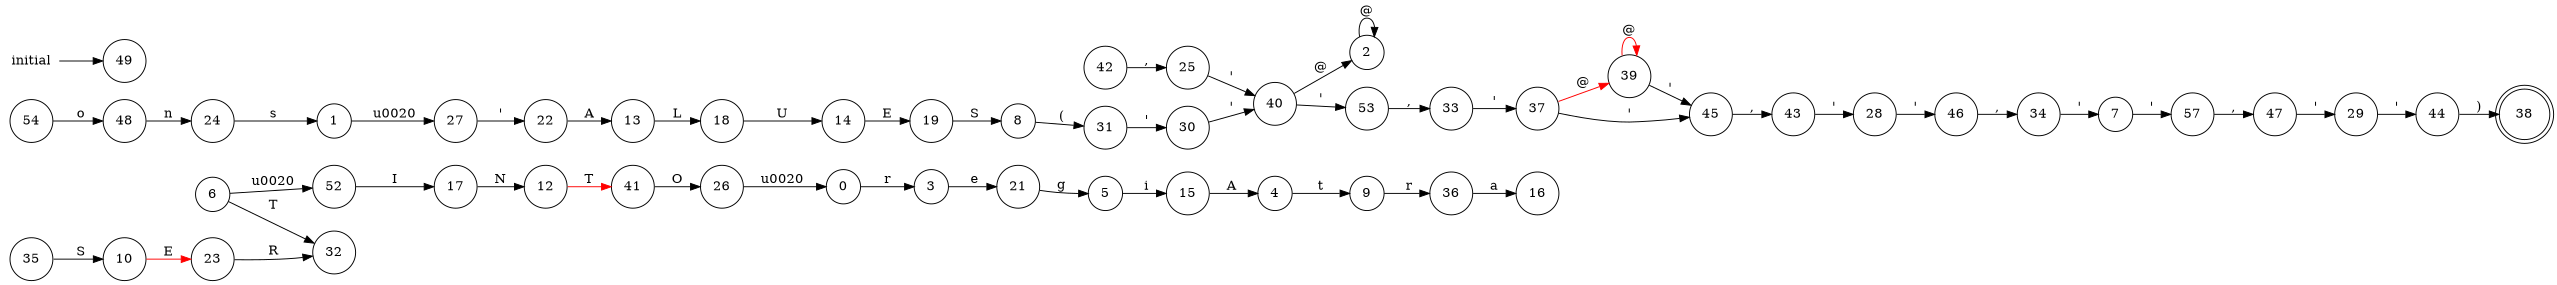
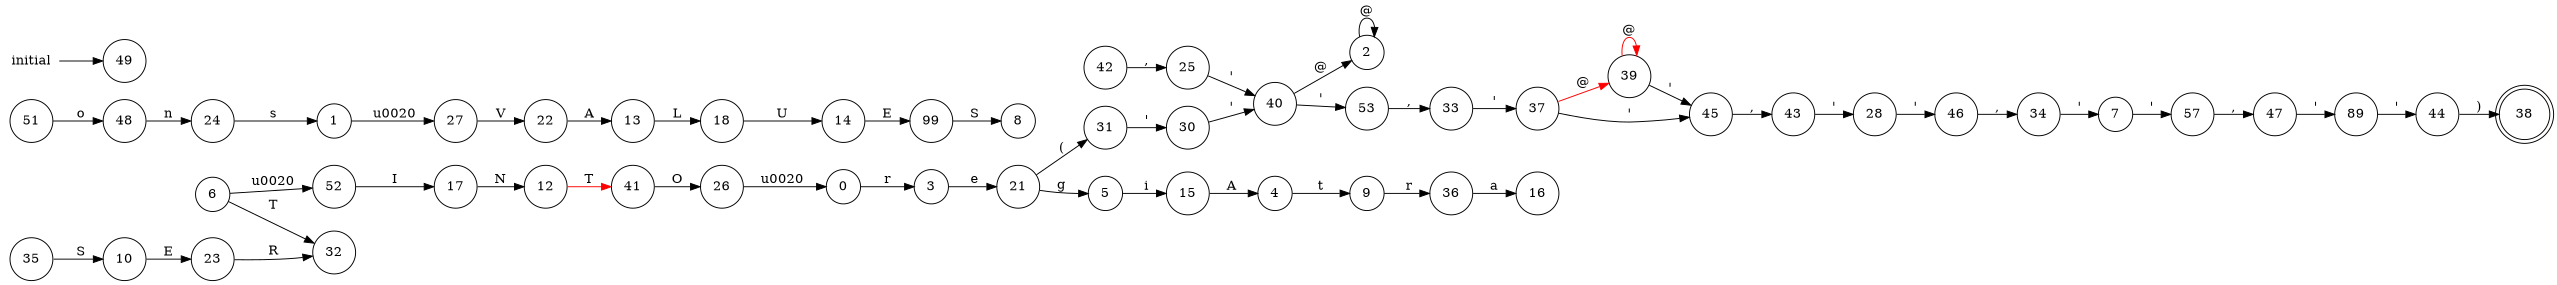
edge "27" -> "22": label "'" -> "V"
node "29": label "29" -> "89"
node "54": label "54" -> "51"
node "19": label "19" -> "99"
edge "8" -> "31": now "21" -> "31"
edge "10" -> "23": color red -> black
